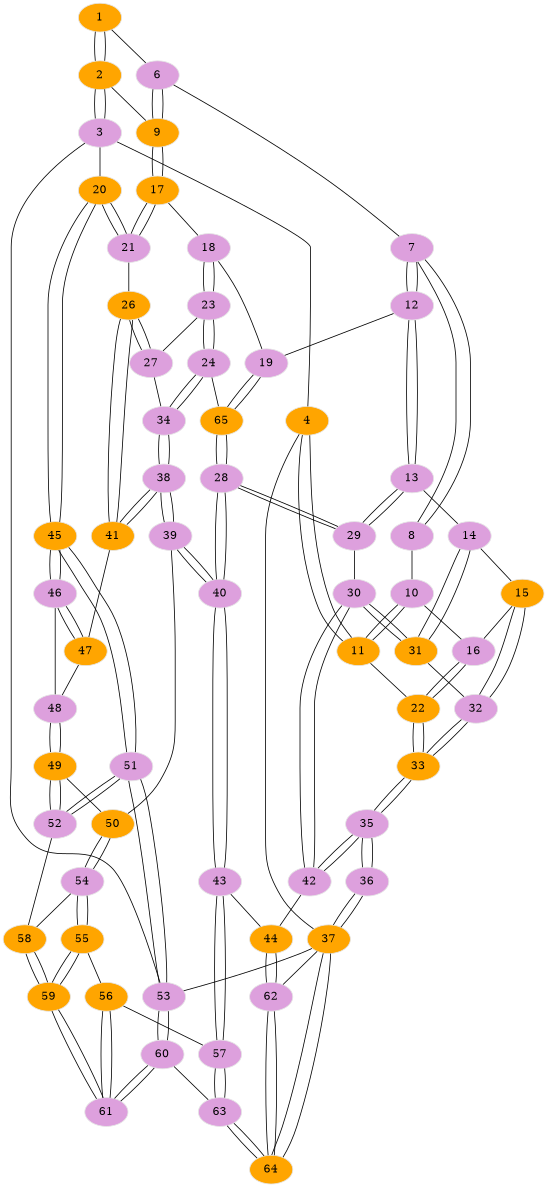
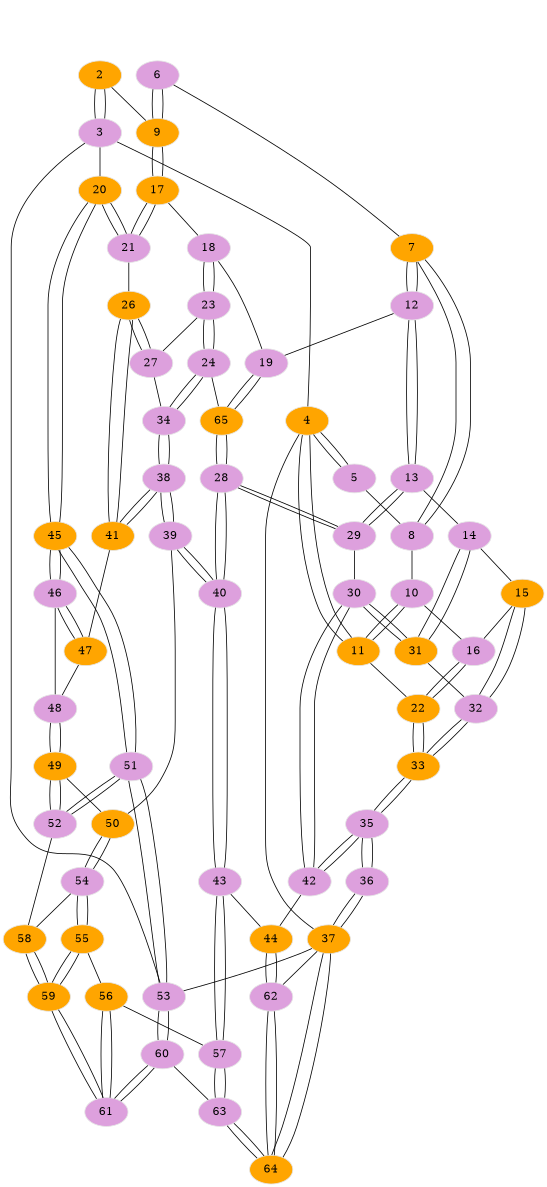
node "1": removed
node "7": fillcolor plum -> orange
node "5": added
